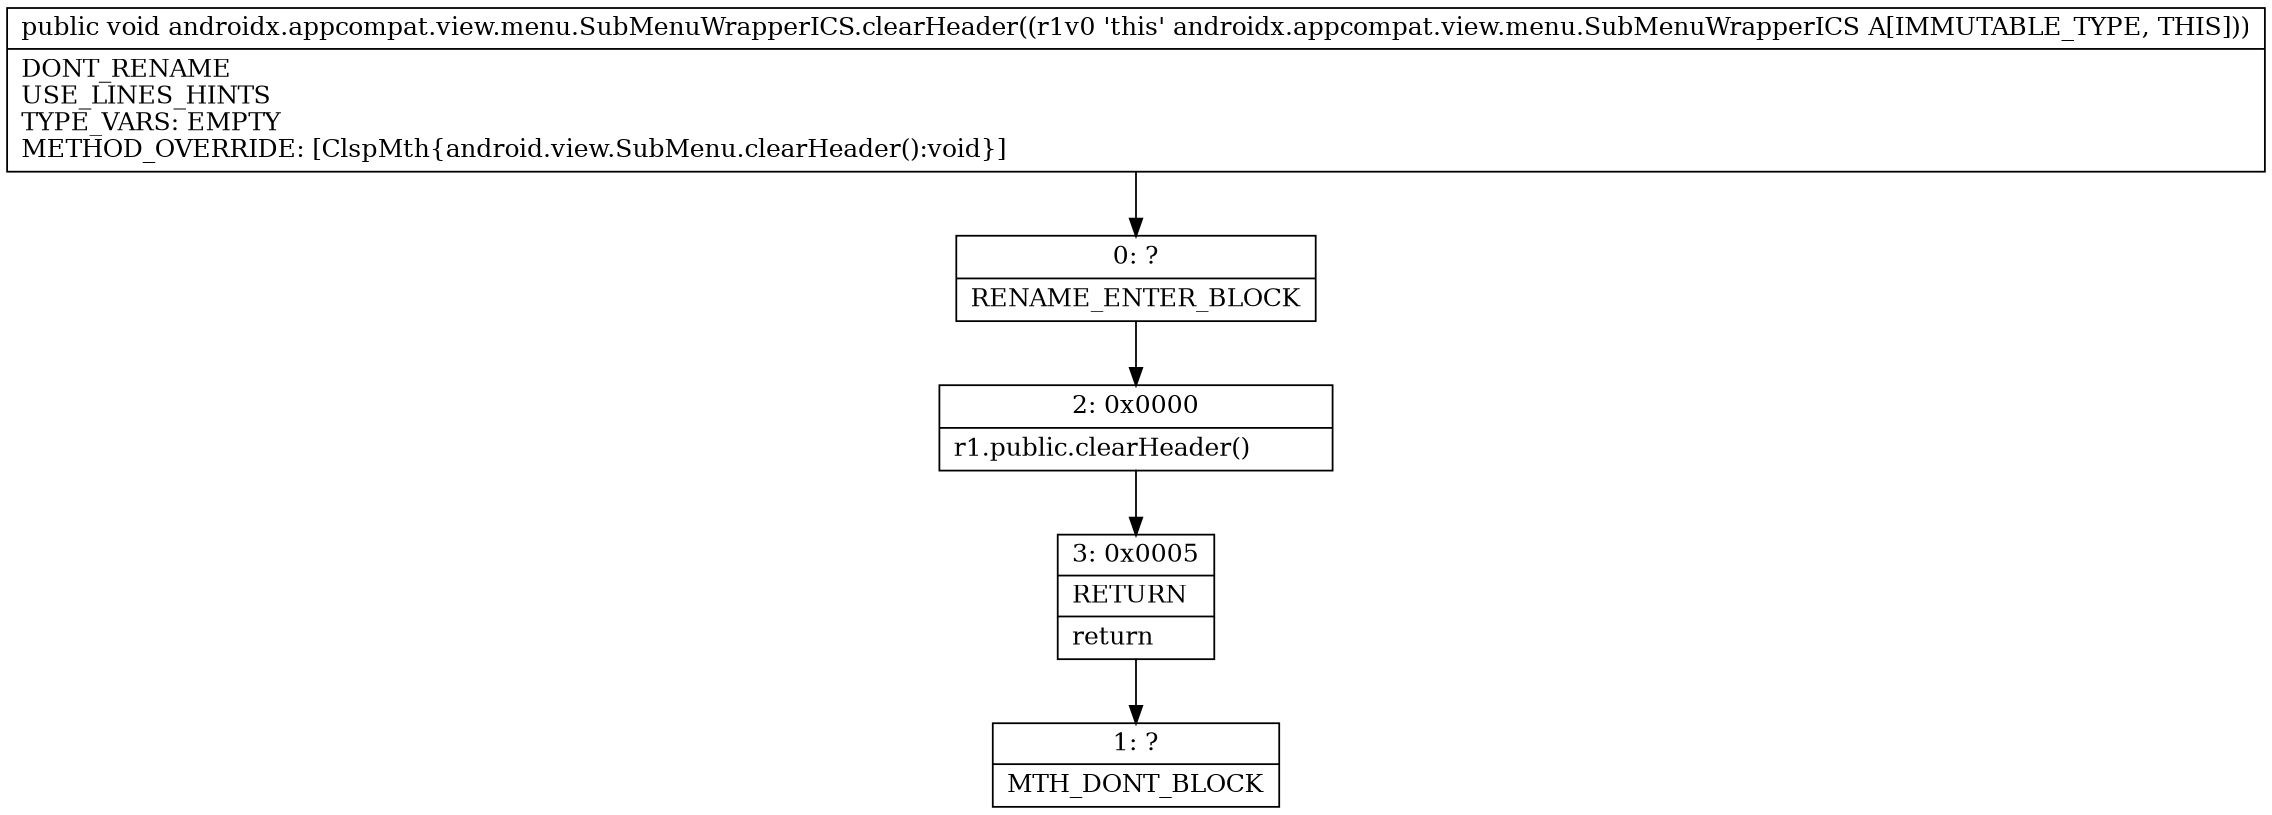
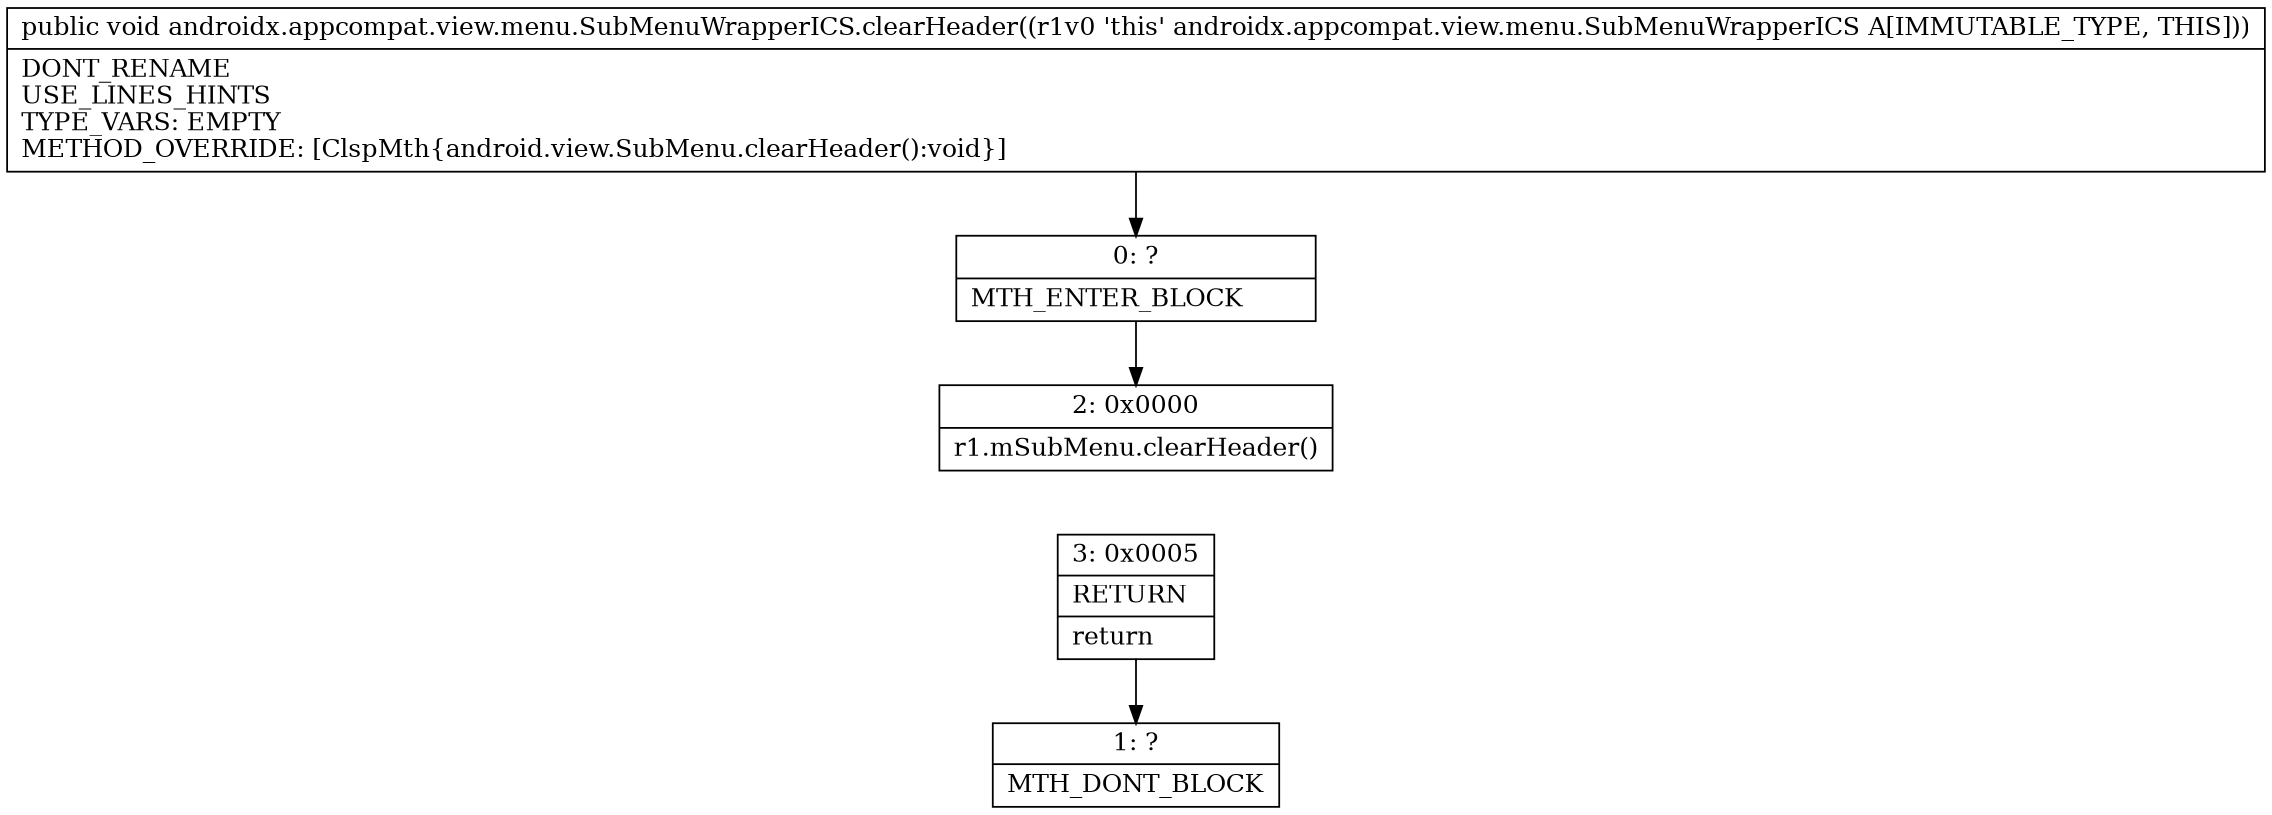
node "0: ?": text "RENAME_ENTER_BLOCK" -> "MTH_ENTER_BLOCK"
node "2: 0x0000": text "r1.public.clearHeader()" -> "r1.mSubMenu.clearHeader()"
edge "2: 0x0000" -> "3: 0x0005": removed
